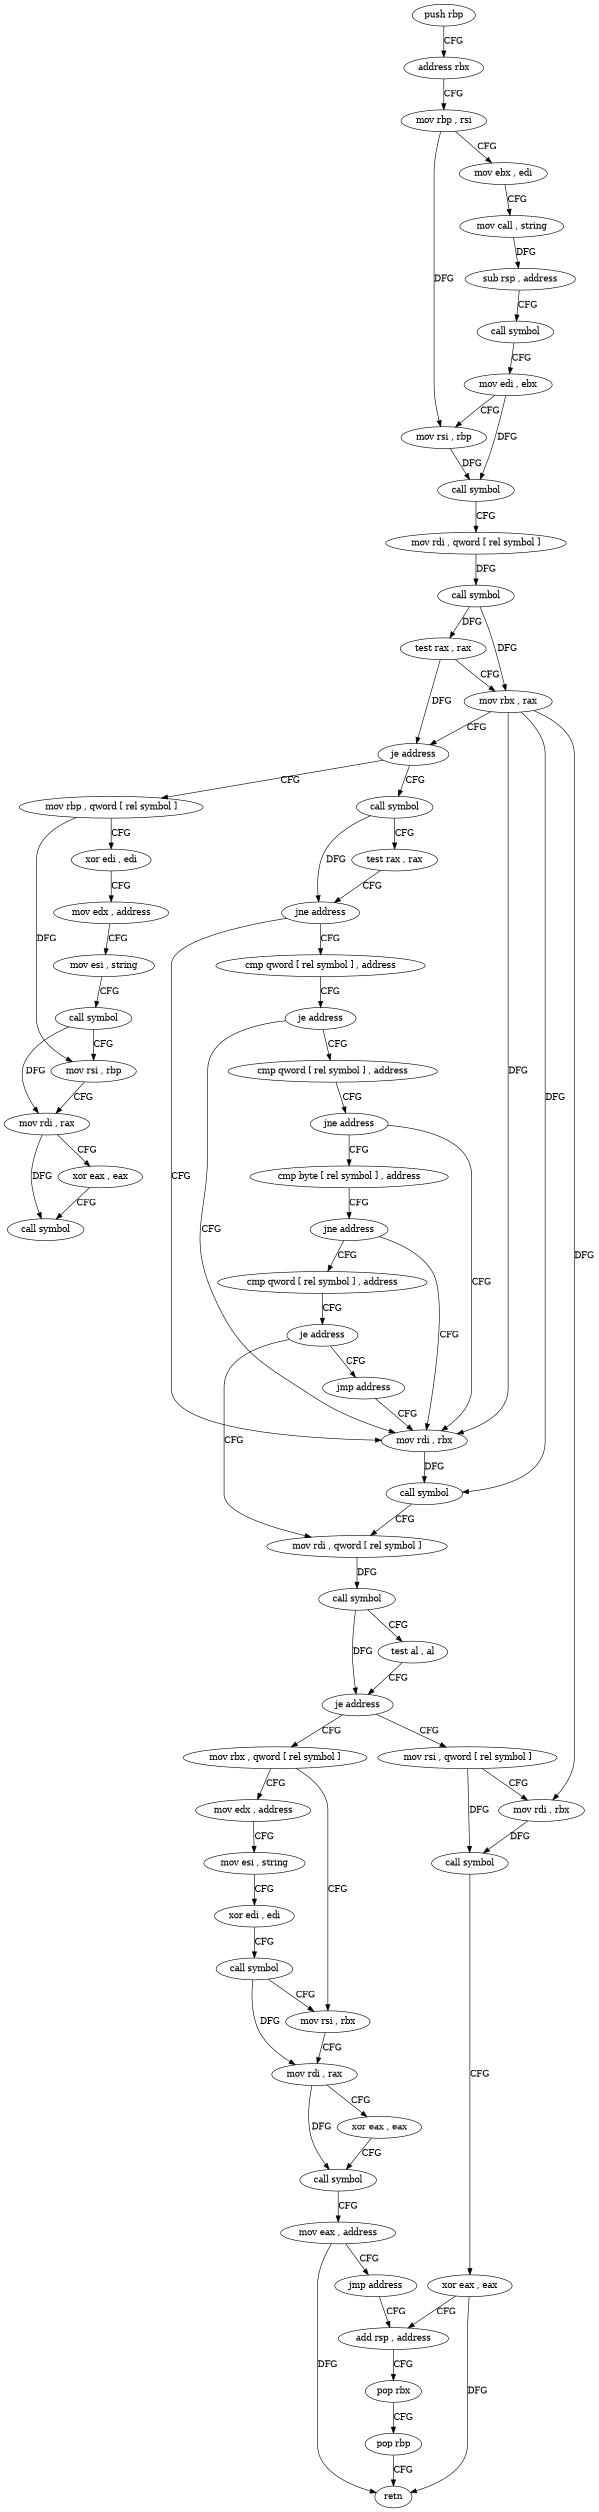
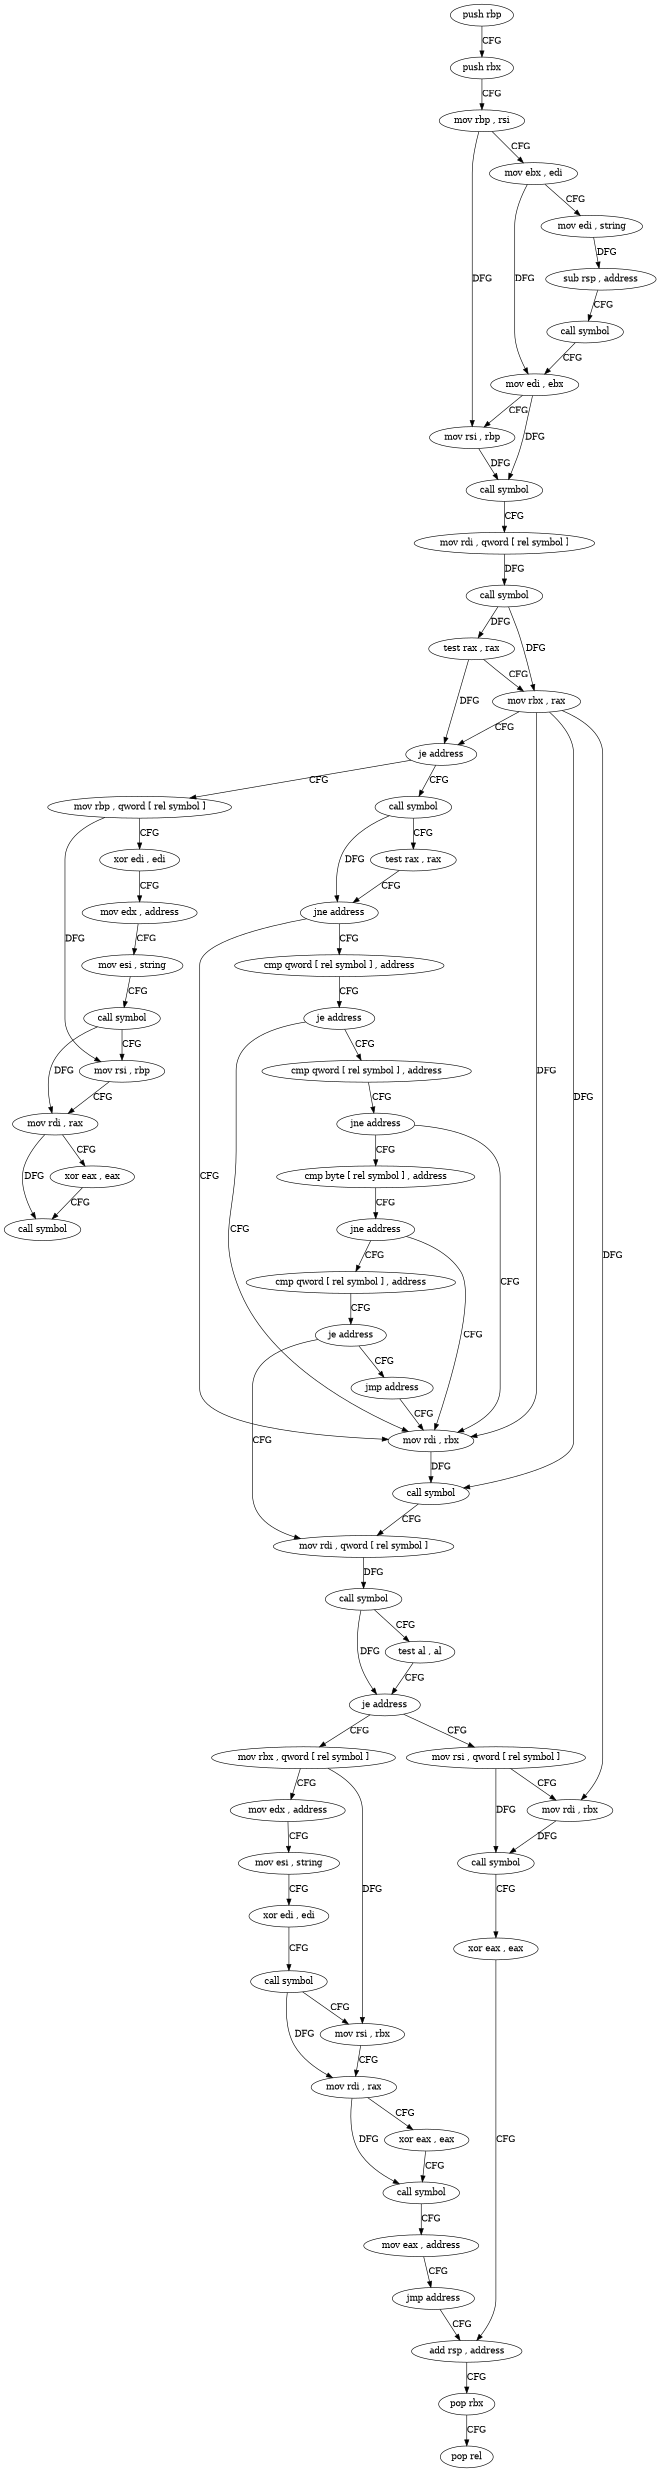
node "address rbx": label "address rbx" -> "push rbx"
node "mov call , string": label "mov call , string" -> "mov edi , string"
edge "mov ebx , edi" -> "mov edi , ebx": added, label "DFG"
edge "mov rbx , qword [ rel symbol ]" -> "mov rsi , rbx": label "CFG" -> "DFG"
node "pop rbp": label "pop rbp" -> "pop rel"
node "retn": removed
